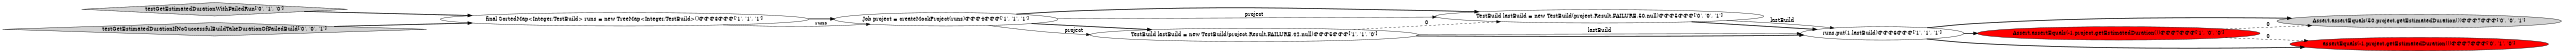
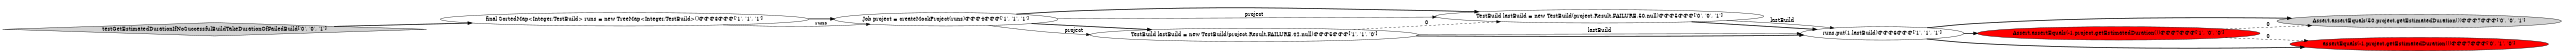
node "testGetEstimatedDurationWithFailedRun['0', '1', '0']": removed
